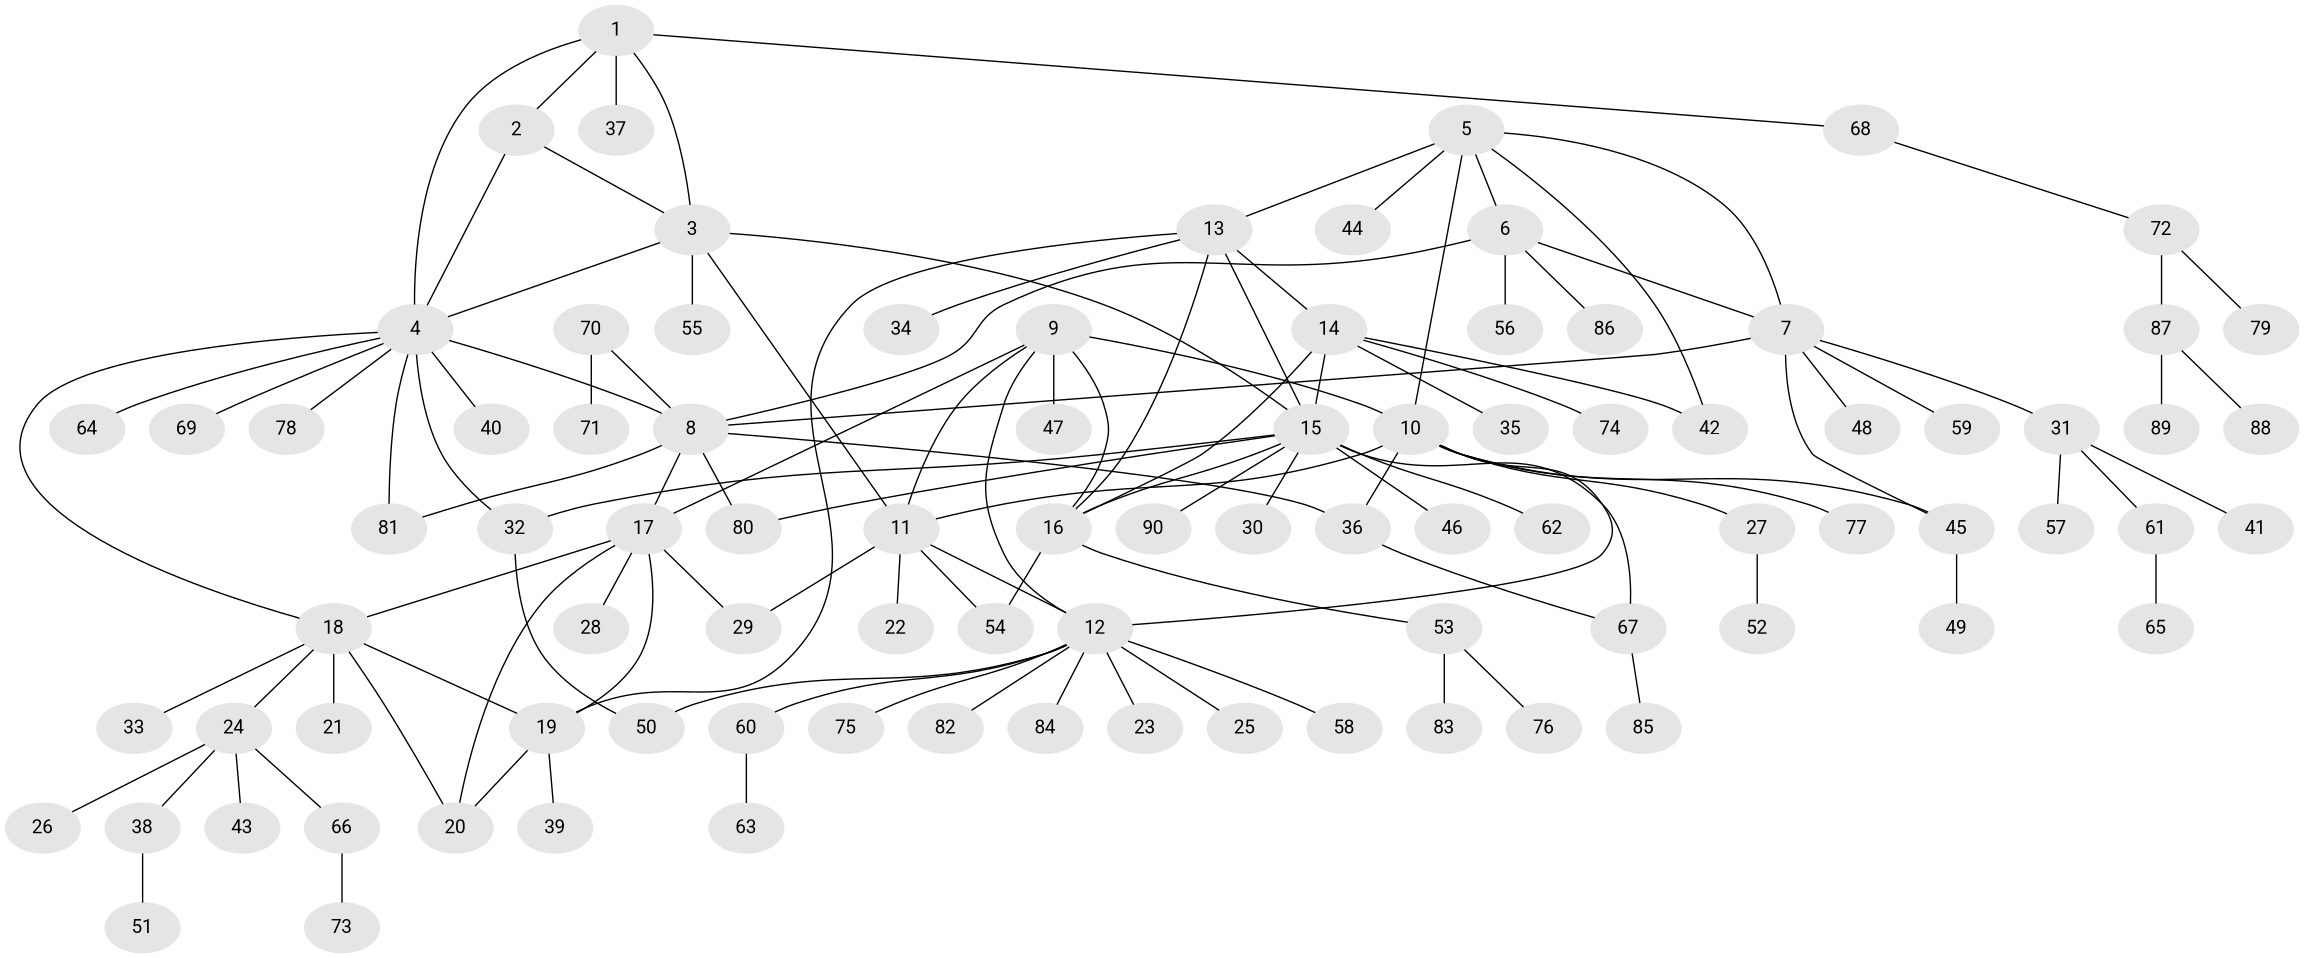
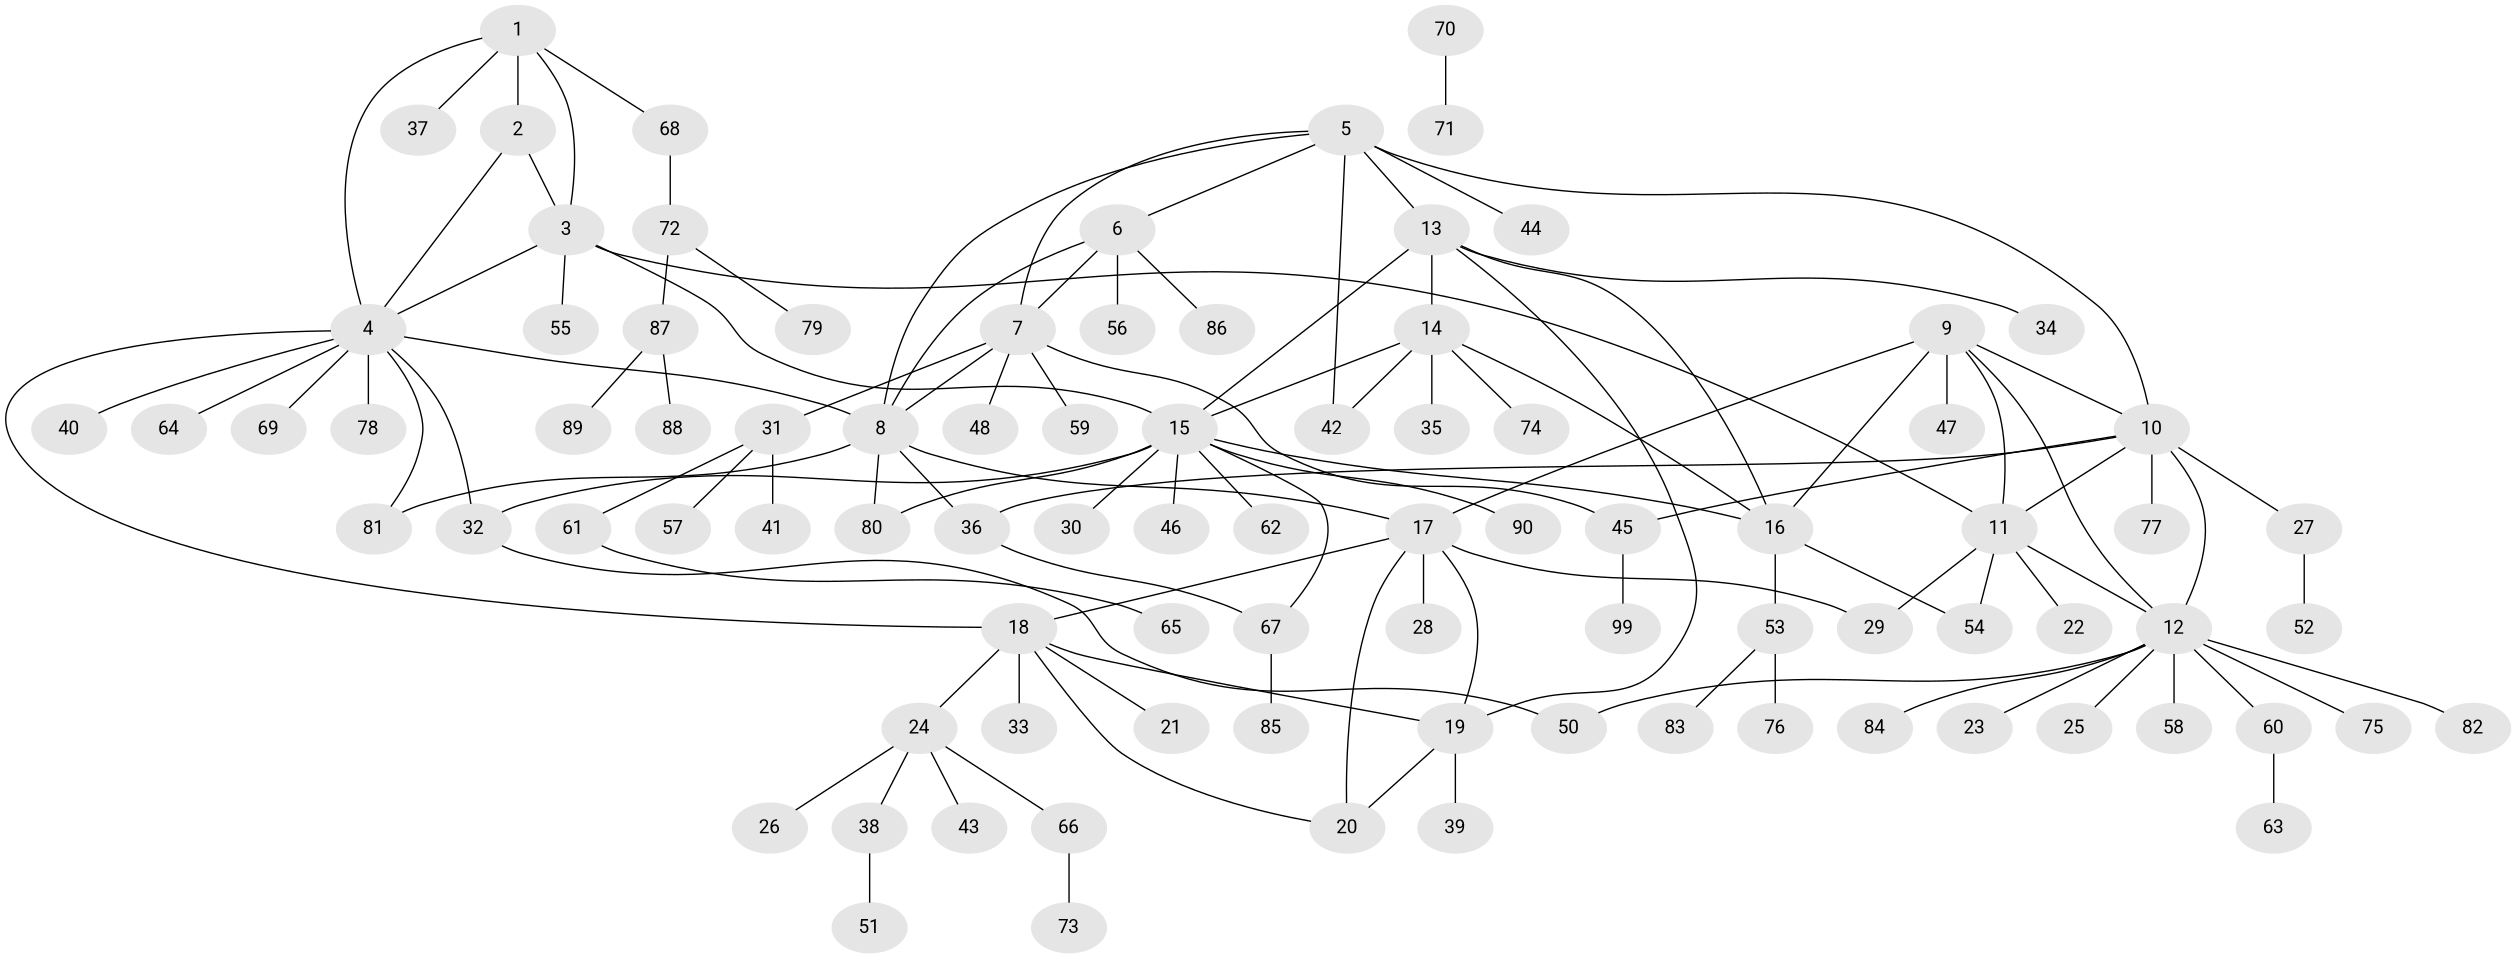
edge "70" -- "8": now "5" -- "8"
node "49": label "49" -> "99"
